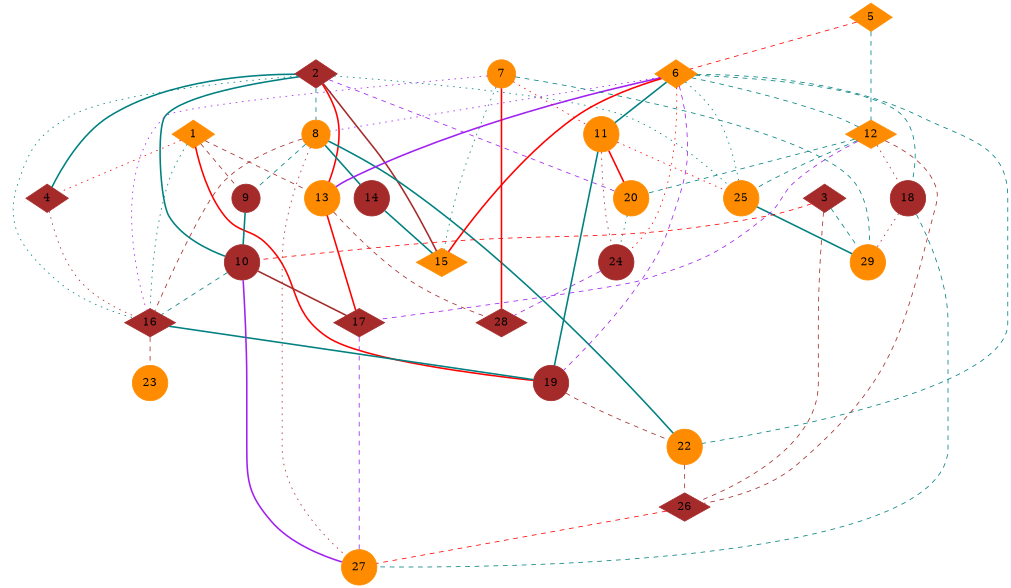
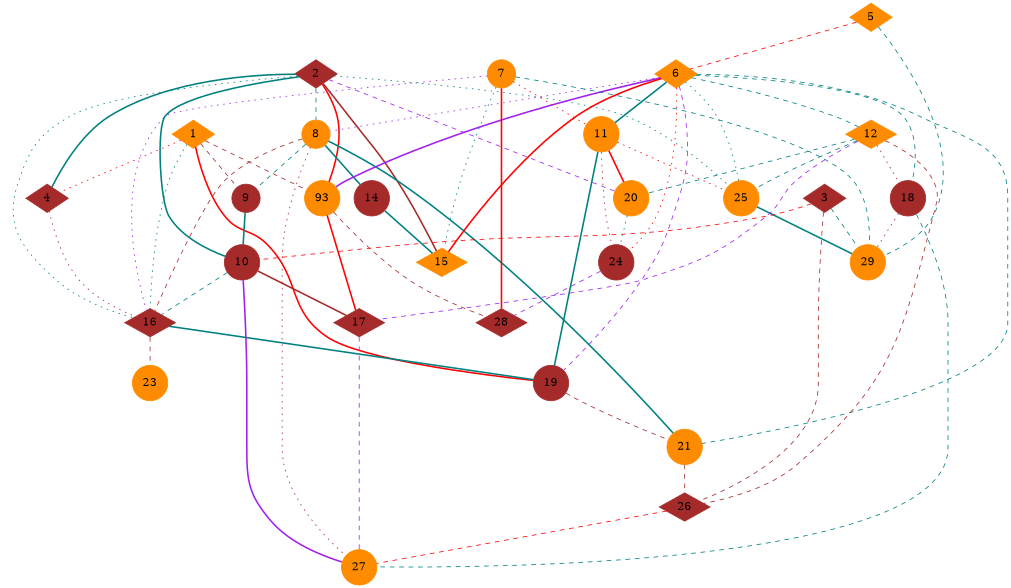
edge "5" -- "12": now "5" -- "29"
node "13": label "13" -> "93"
node "22": label "22" -> "21"
